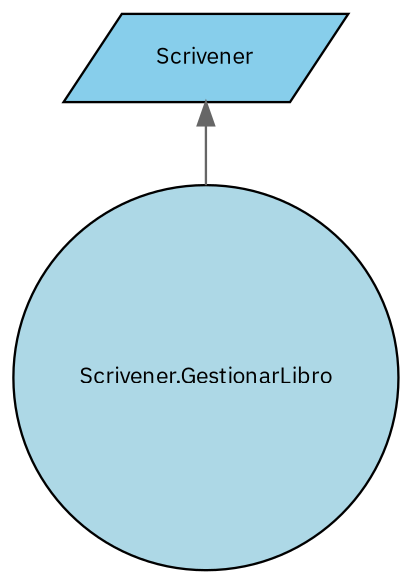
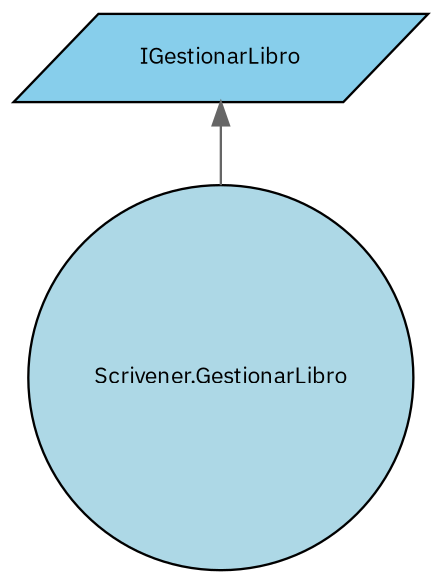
node "Scrivener": label "Scrivener" -> "IGestionarLibro"
